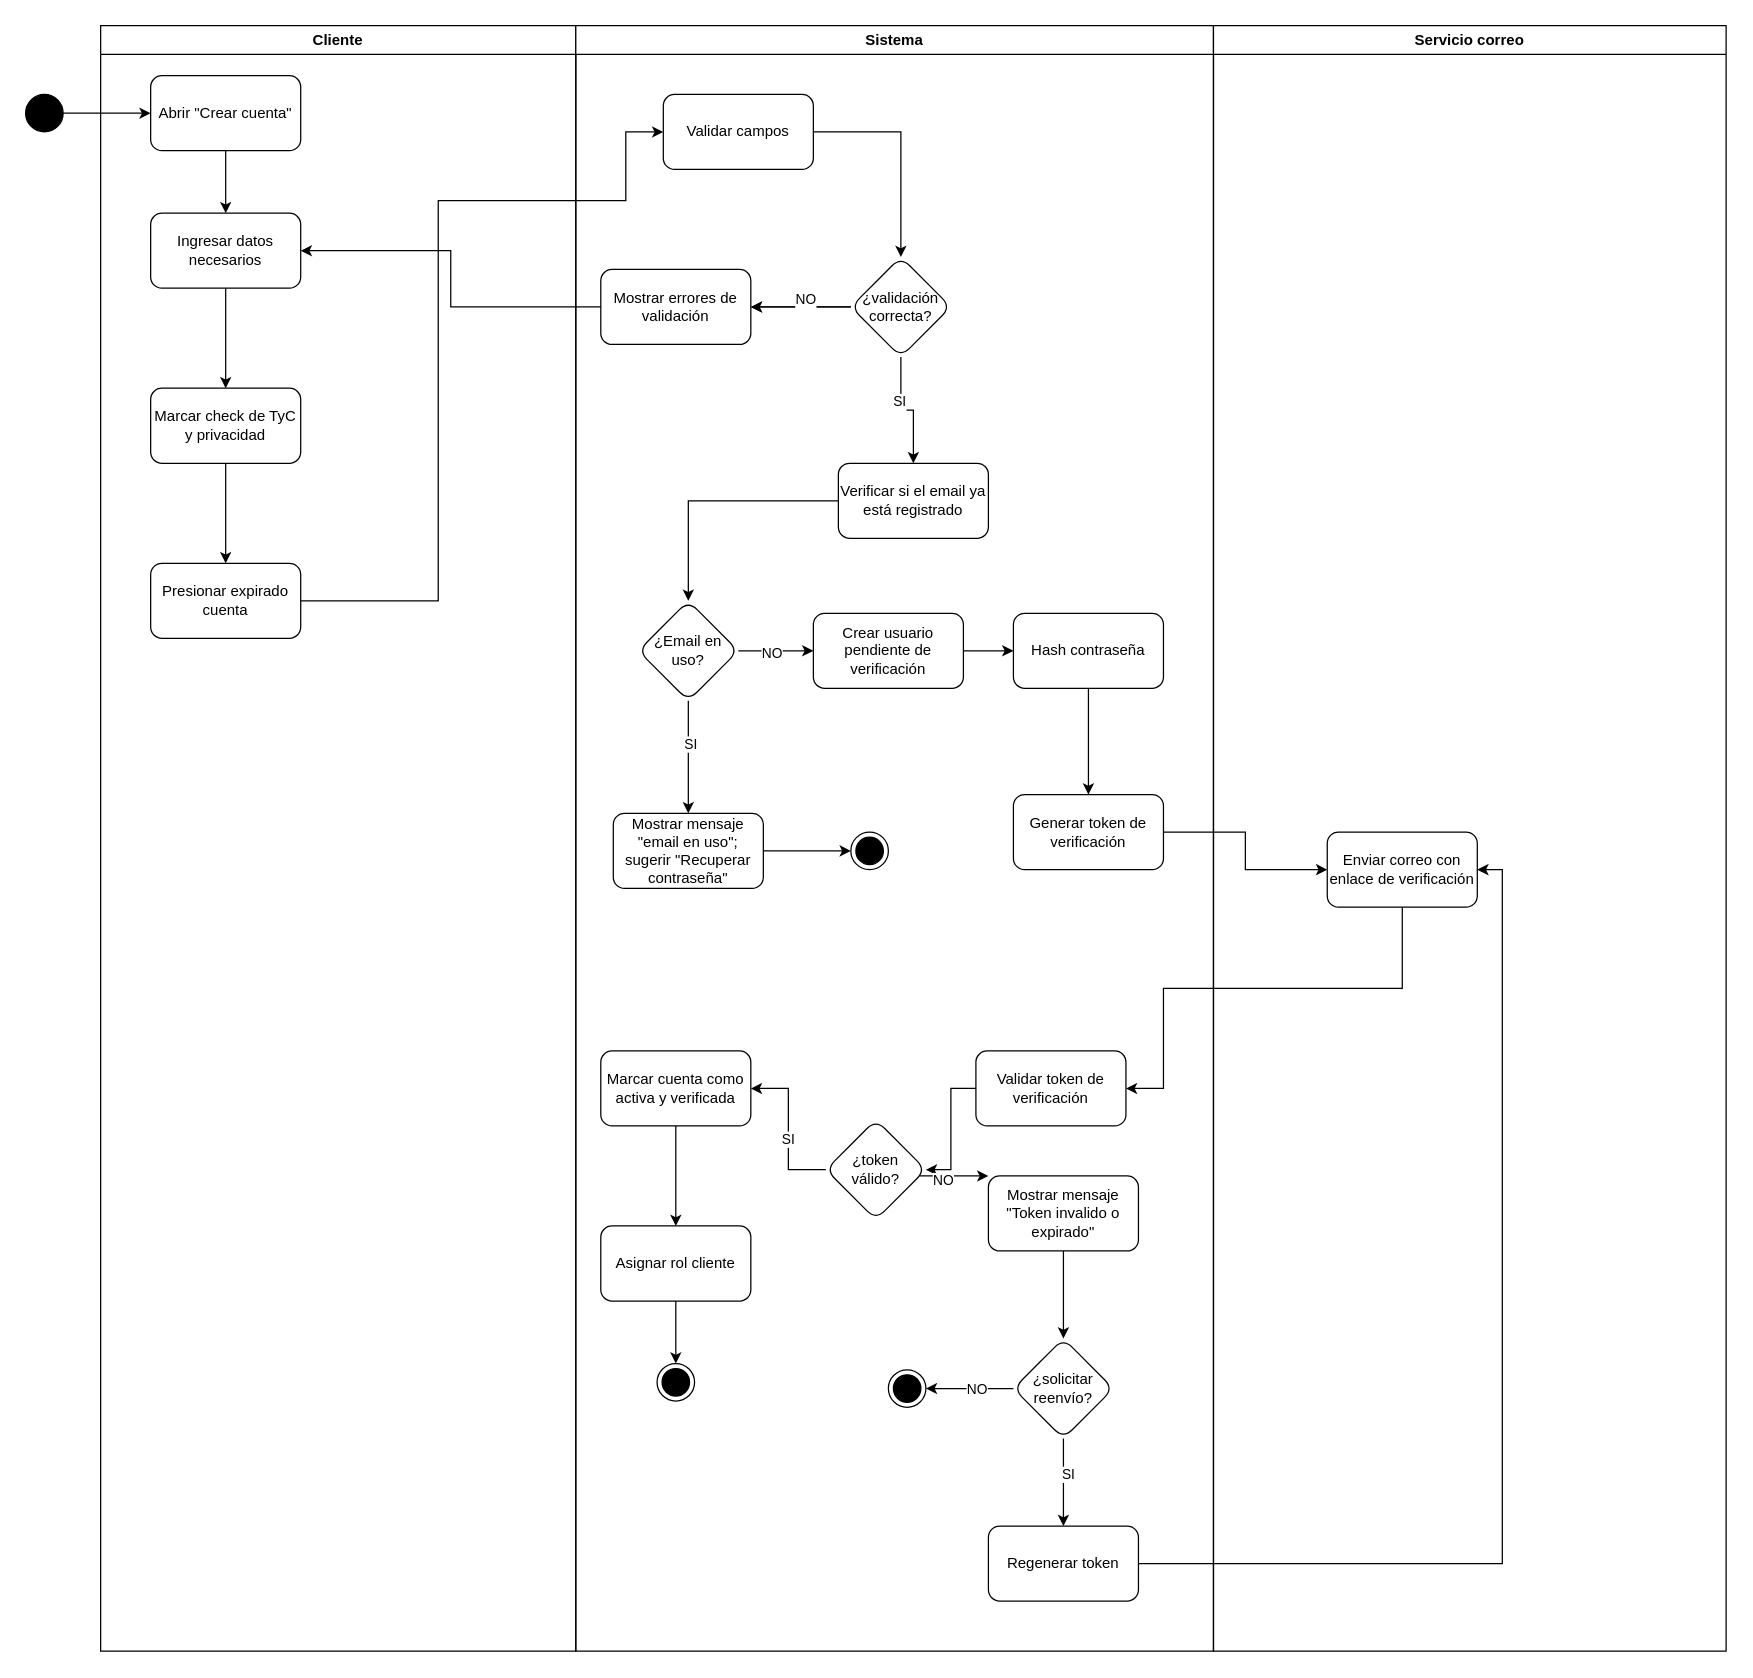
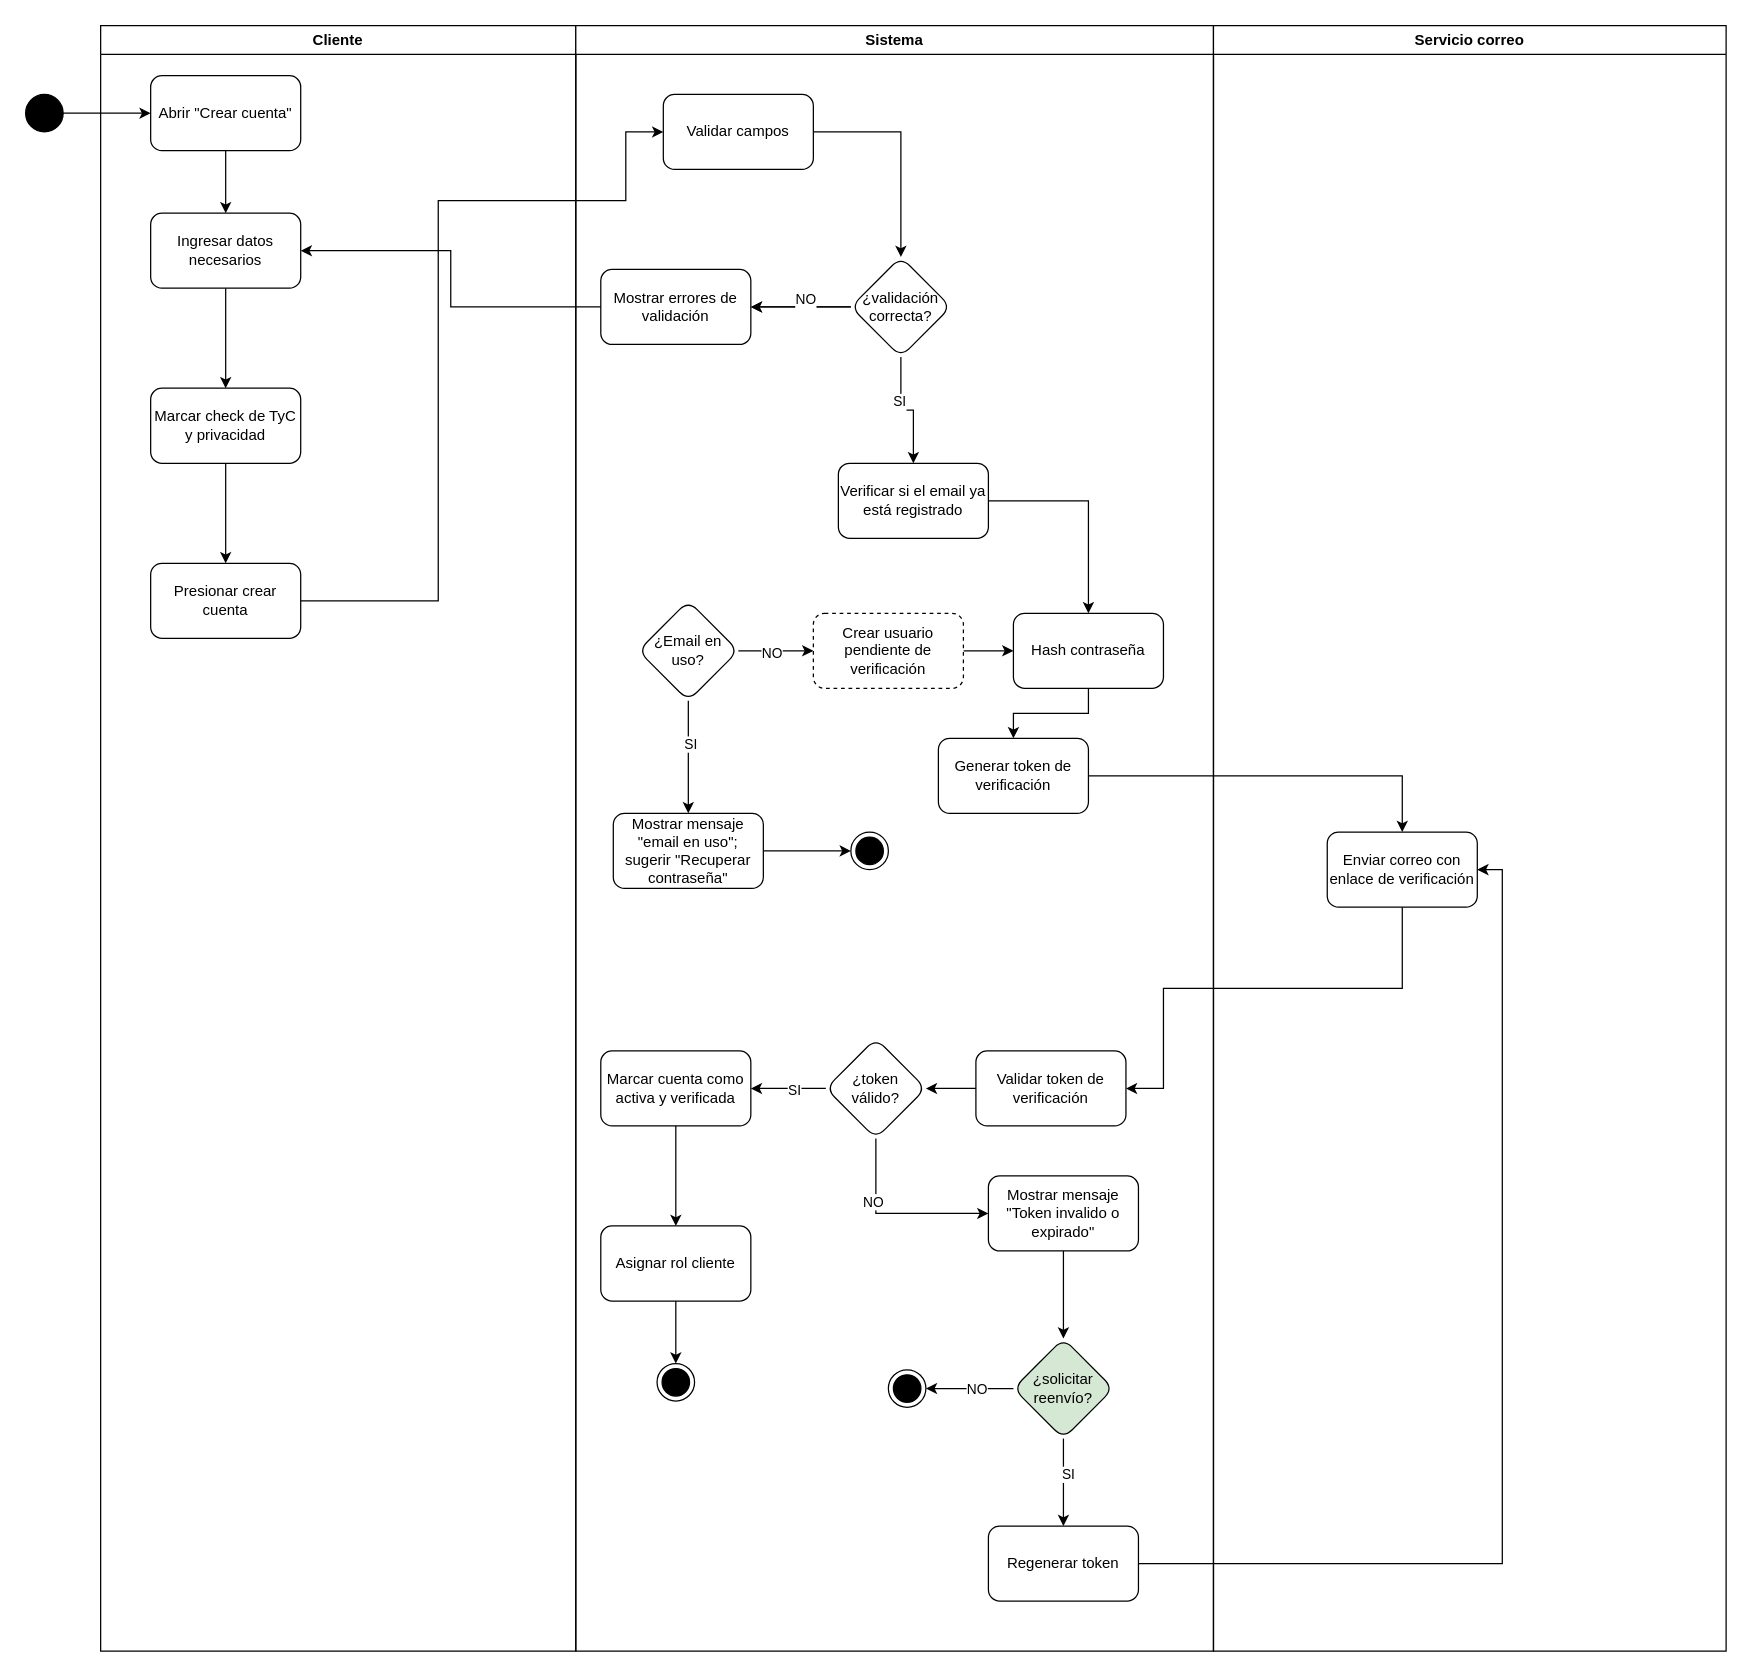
edge "Verificar si el email ya está registrado" -> "¿Email en uso?": now "Verificar si el email ya está registrado" -> "Hash contraseña"
node "Presionar expirado cuenta": label "Presionar expirado cuenta" -> "Presionar crear cuenta"
node "Crear usuario pendiente de verificación": style solid -> dashed
node "Generar token de verificación": moved (1088, 832) -> (1013, 776)
node "¿token válido?": moved (876, 1169) -> (876, 1088)
node "¿solicitar reenvío?": fillcolor #ffffff -> #d5e8d4
